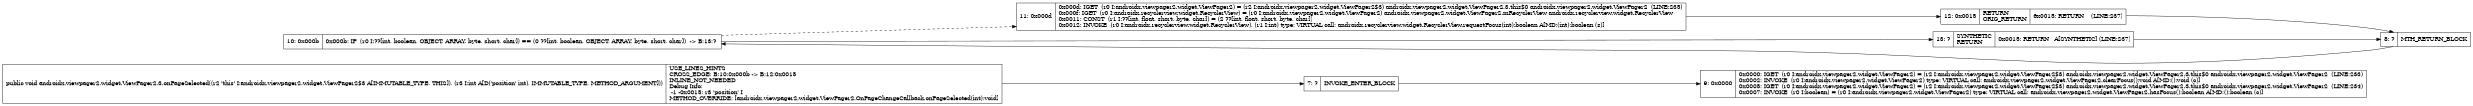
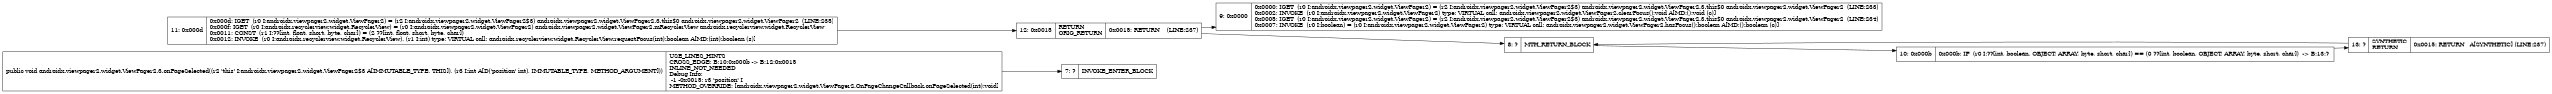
node "12: 0x0015": text "6x0015: RETURN    (LINE:237)" -> "0x0015: RETURN    (LINE:237)"
edge "10: 0x000b" -> "11: 0x000d": removed
edge "7: ?" -> "9: 0x0000": now "12: 0x0015" -> "9: 0x0000"
